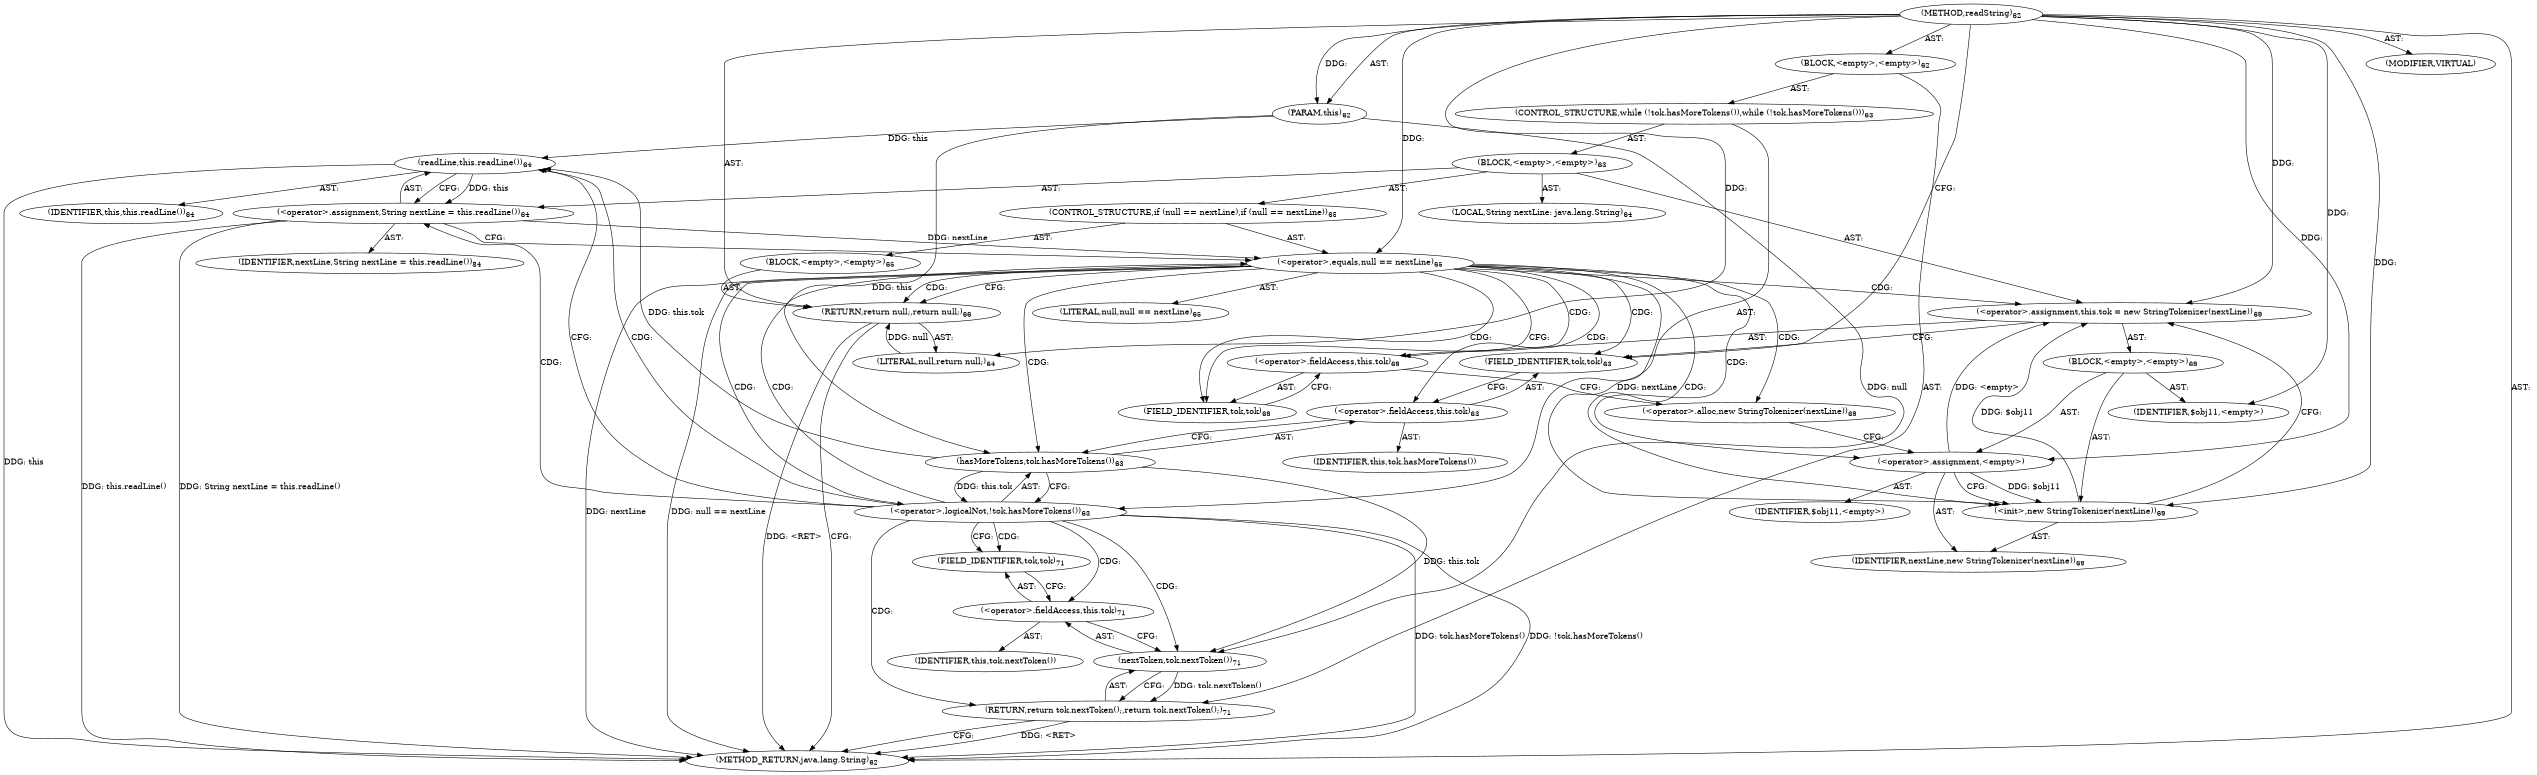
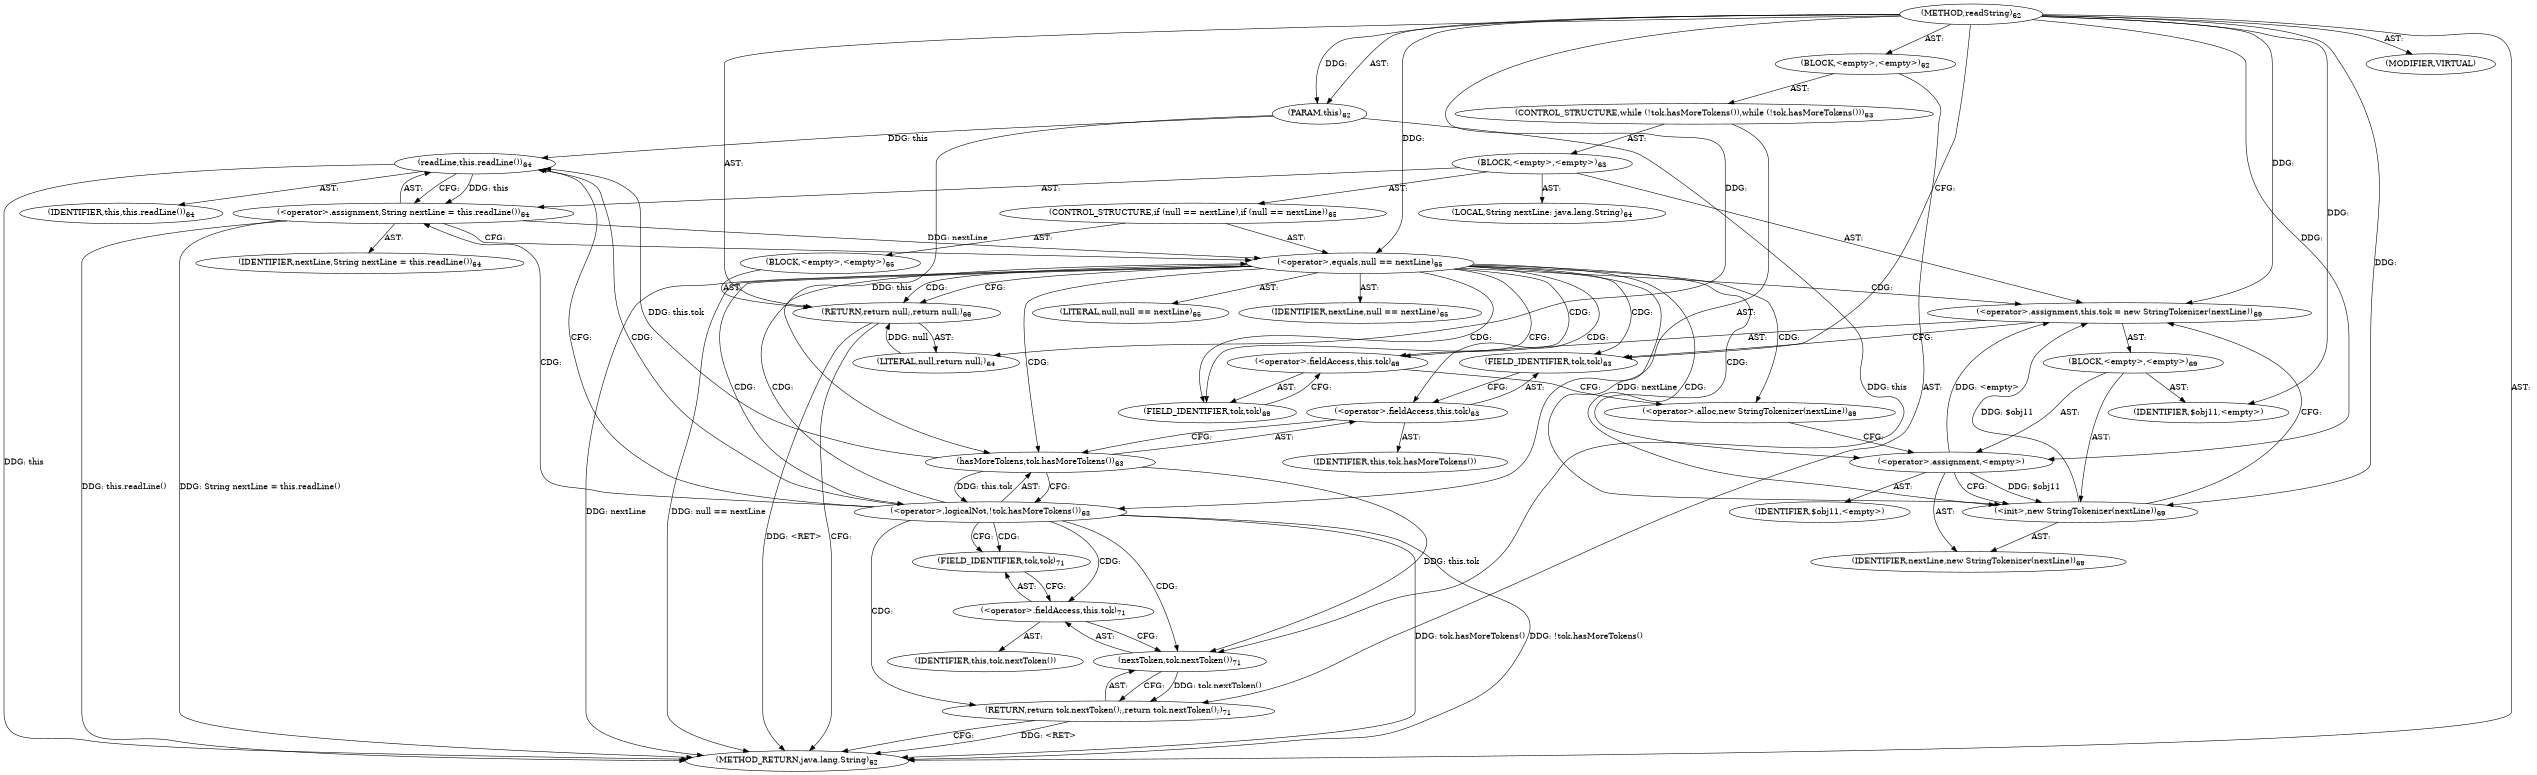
node "(IDENTIFIER,nextLine,String nextLine = this.readLine())": text "84" -> "64"
node "(IDENTIFIER,nextLine,null == nextLine)": added
edge "(PARAM,this)" -> "(nextToken,tok.nextToken())": label "DDG: null" -> "DDG: this"
